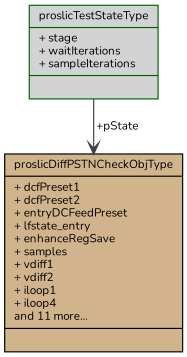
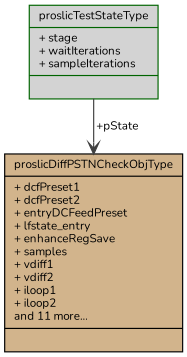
node "proslicDiffPSTNCheckObjType": text "+ iloop4" -> "+ iloop2"
